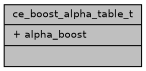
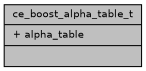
node "ce_boost_alpha_table_t": text "+ alpha_boost" -> "+ alpha_table"
